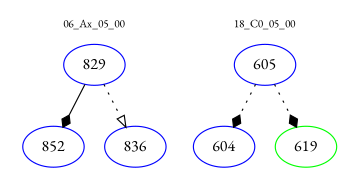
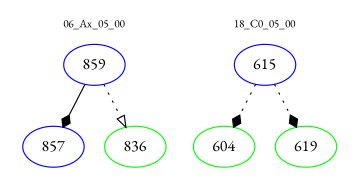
node "829": label "829" -> "859"
node "605": label "605" -> "615"
node "852": label "852" -> "857"
node "836": color blue -> green
node "604": color blue -> green
